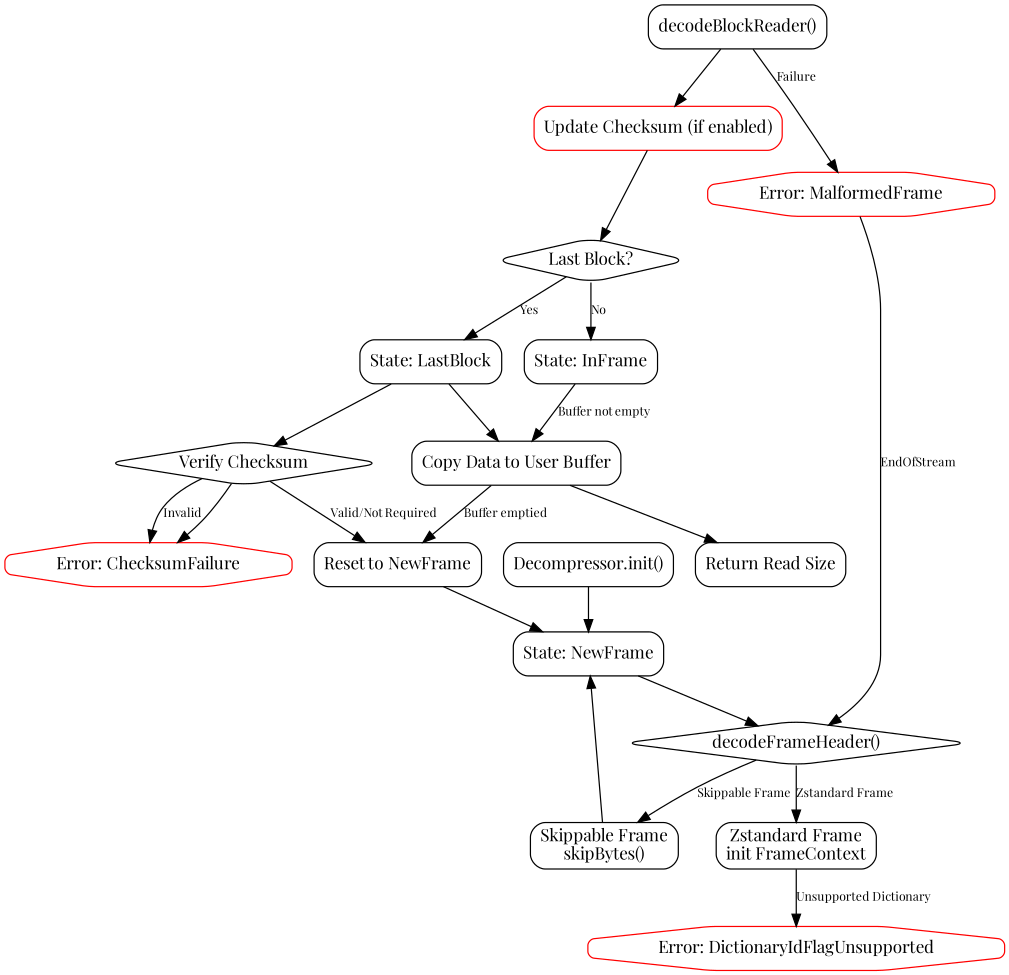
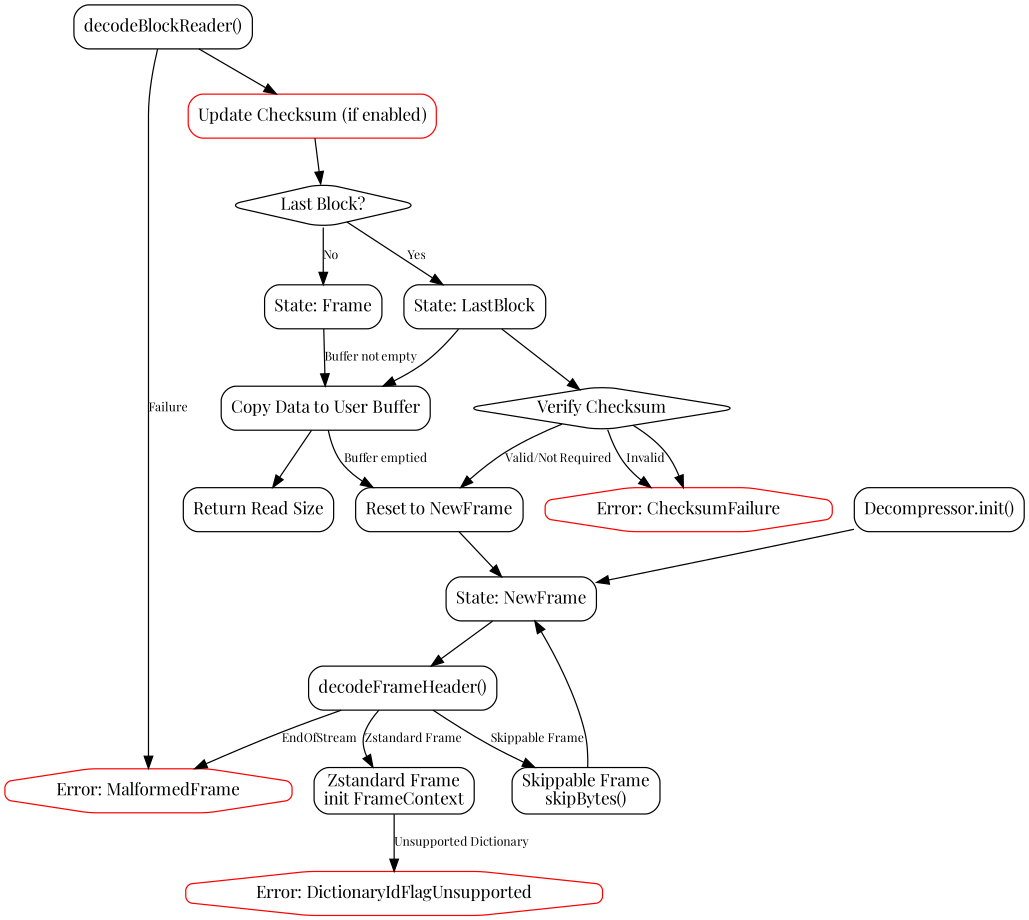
node "State: InFrame": label "State: InFrame" -> "State: Frame"
edge "Error: MalformedFrame" -> "decodeFrameHeader()": reversed
node "decodeFrameHeader()": shape diamond -> box
